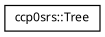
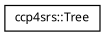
node "ccp0srs::Tree": label "ccp0srs::Tree" -> "ccp4srs::Tree"
